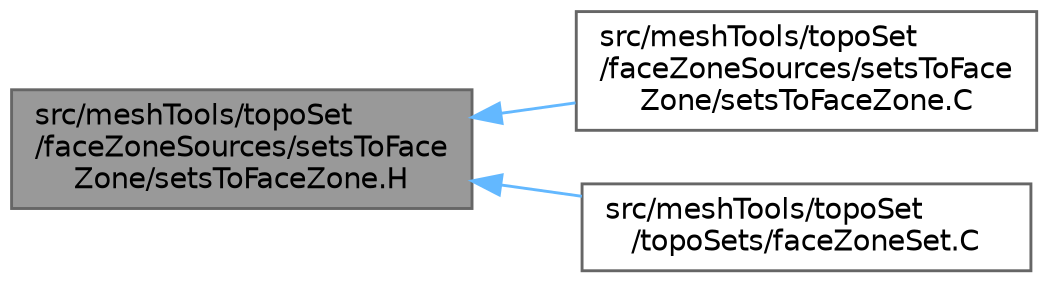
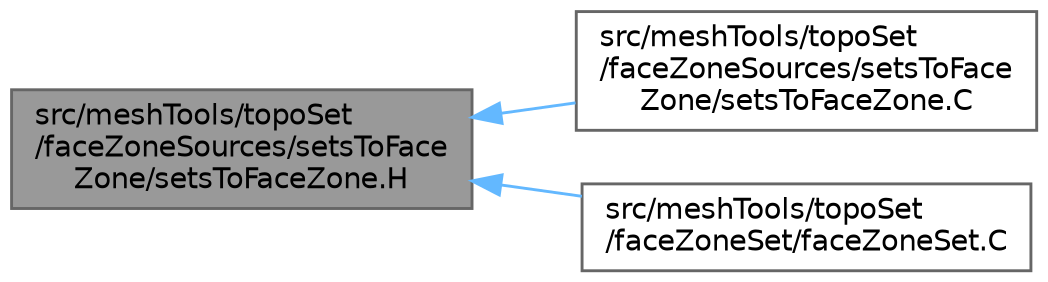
node "src/meshTools/topoSet /topoSets/faceZoneSet.C": label "src/meshTools/topoSet /topoSets/faceZoneSet.C" -> "src/meshTools/topoSet /faceZoneSet/faceZoneSet.C"
